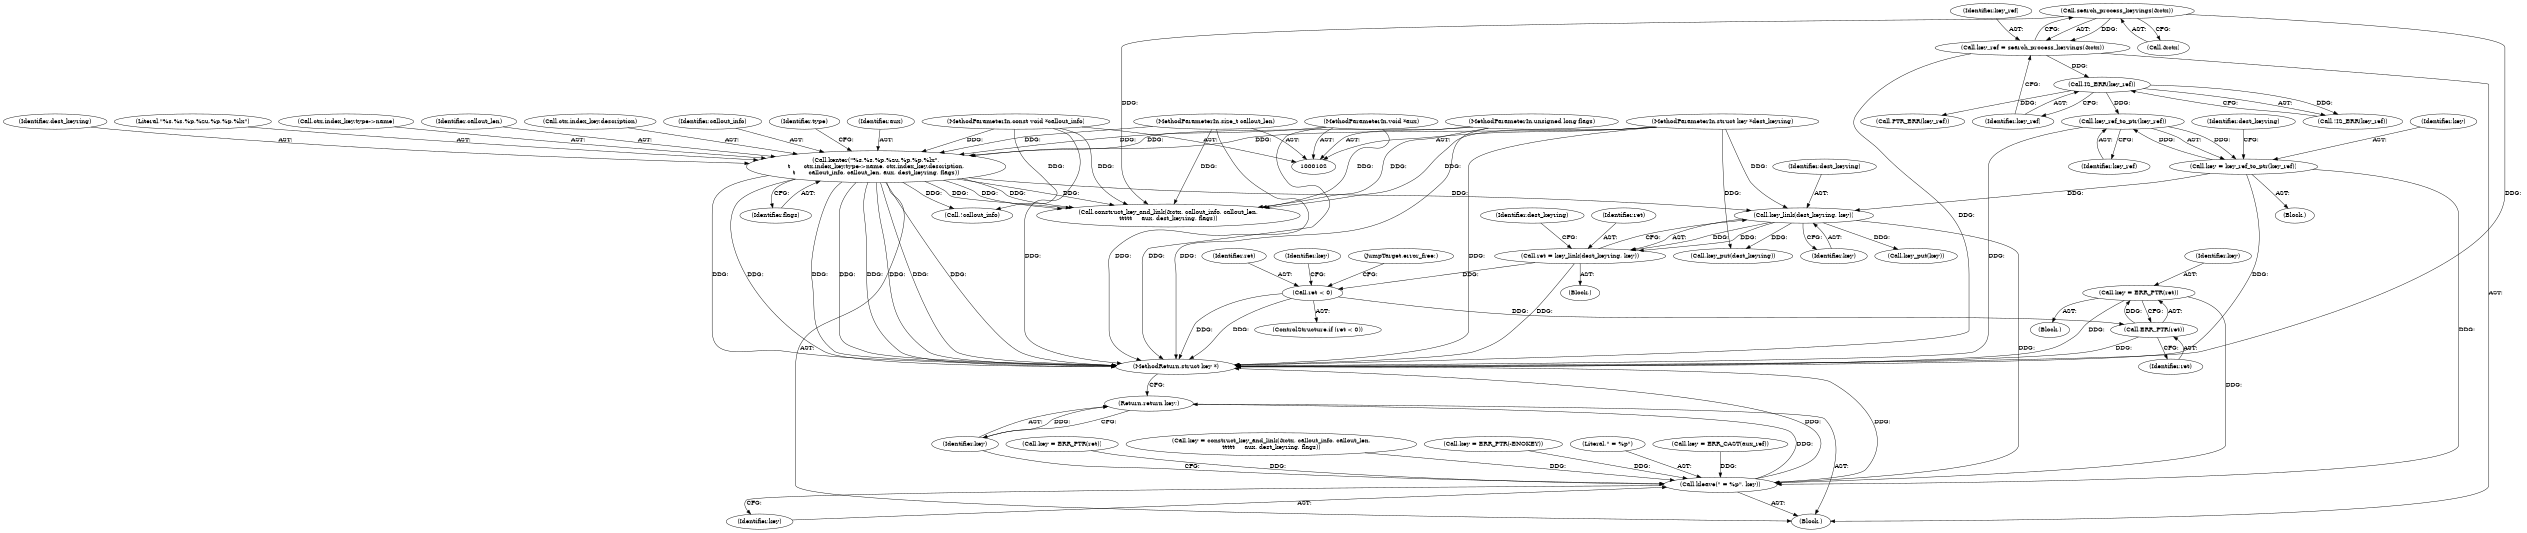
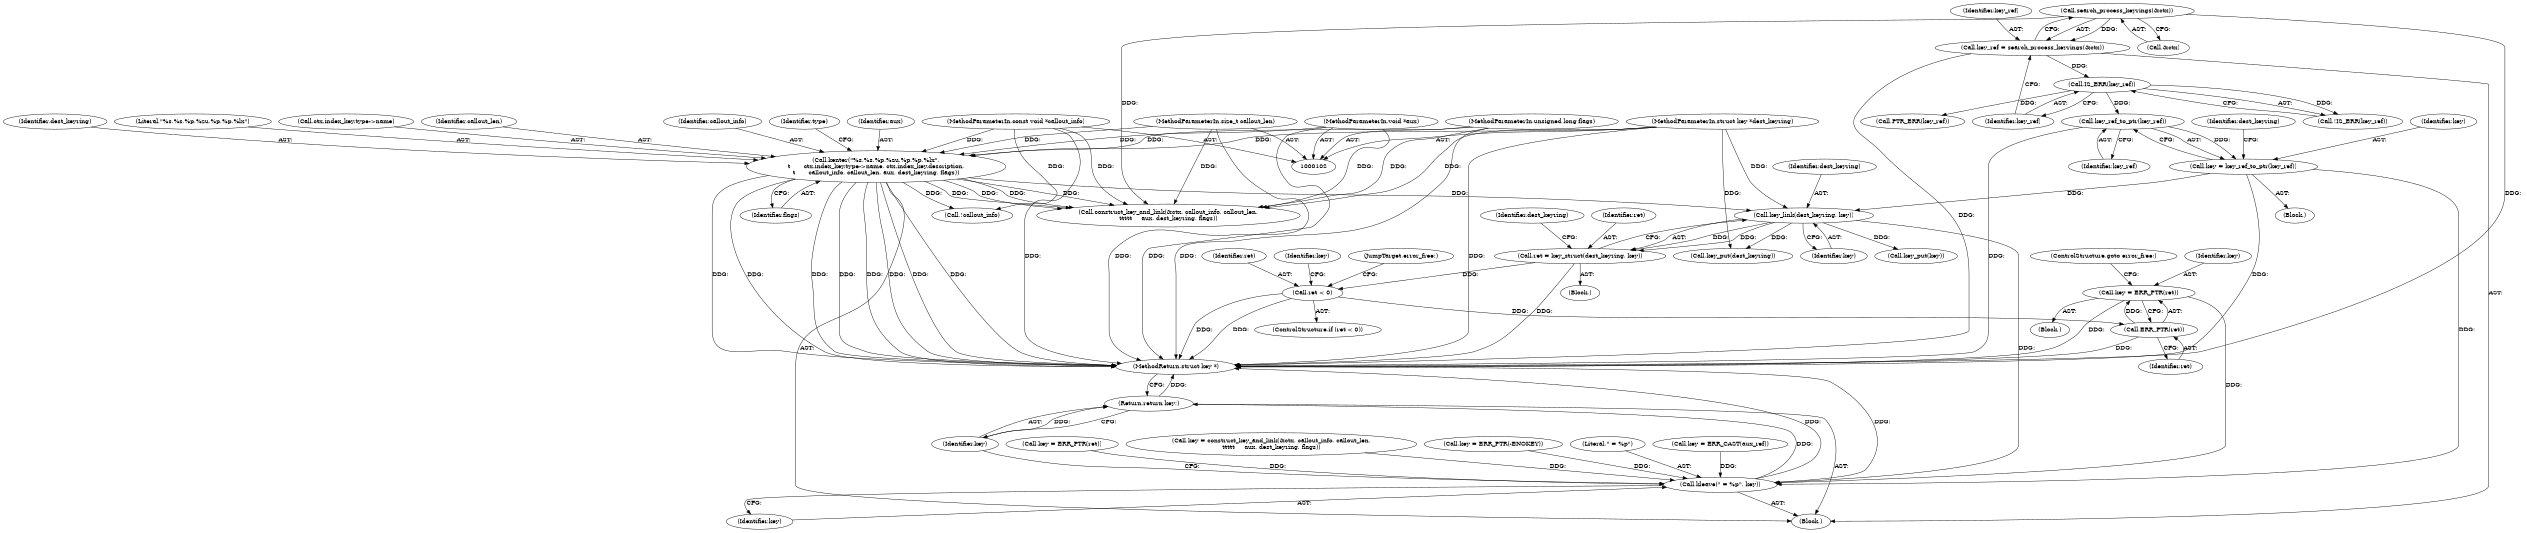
node "(Call,ctx.index_key.description)": removed
edge "(Call,key = key_ref_to_ptr(key_ref))" -> "(Call,key_ref_to_ptr(key_ref))": label "DDG: " -> "CFG: "
node "(Call,ret = key_link(dest_keyring, key))": label "(Call,ret = key_link(dest_keyring, key))" -> "(Call,ret = key_struct(dest_keyring, key))"
node "(ControlStructure,goto error_free;)": added
edge "(Return,return key;)" -> "(MethodReturn,struct key *)": added, label "DDG:"
